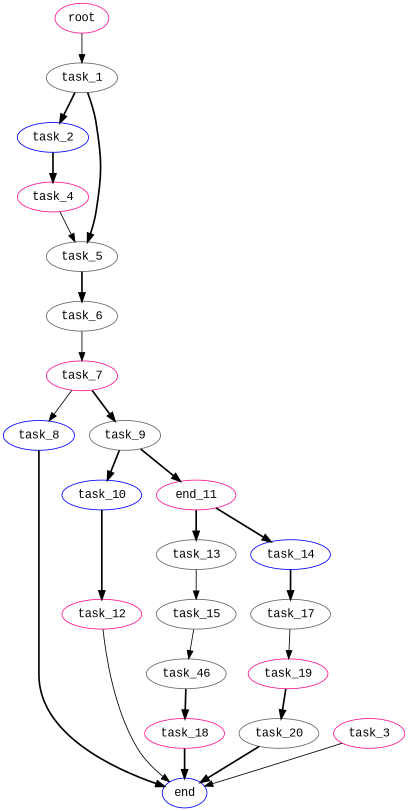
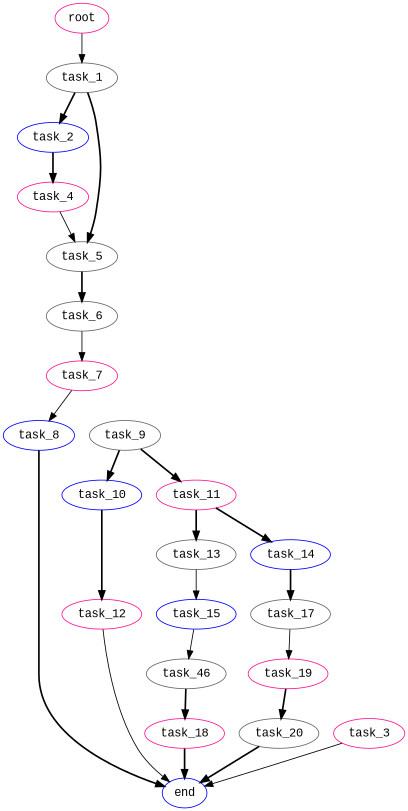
edge "task_7" -> "task_9": removed
node "end_11": label "end_11" -> "task_11"
node "task_15": color gray40 -> blue
